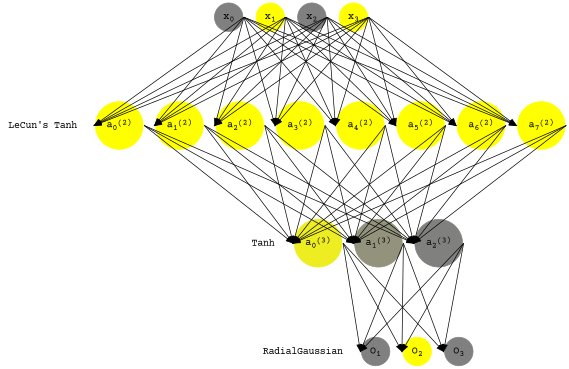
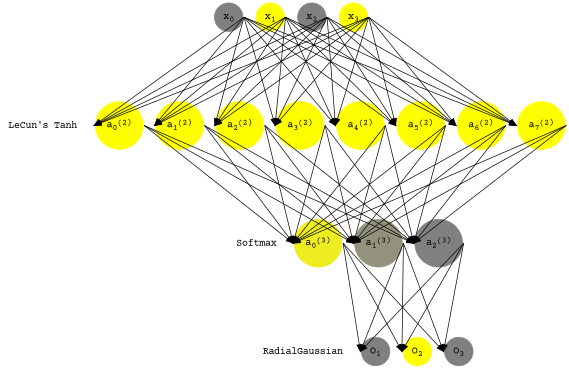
node "Tanh": label "Tanh" -> "Softmax"
